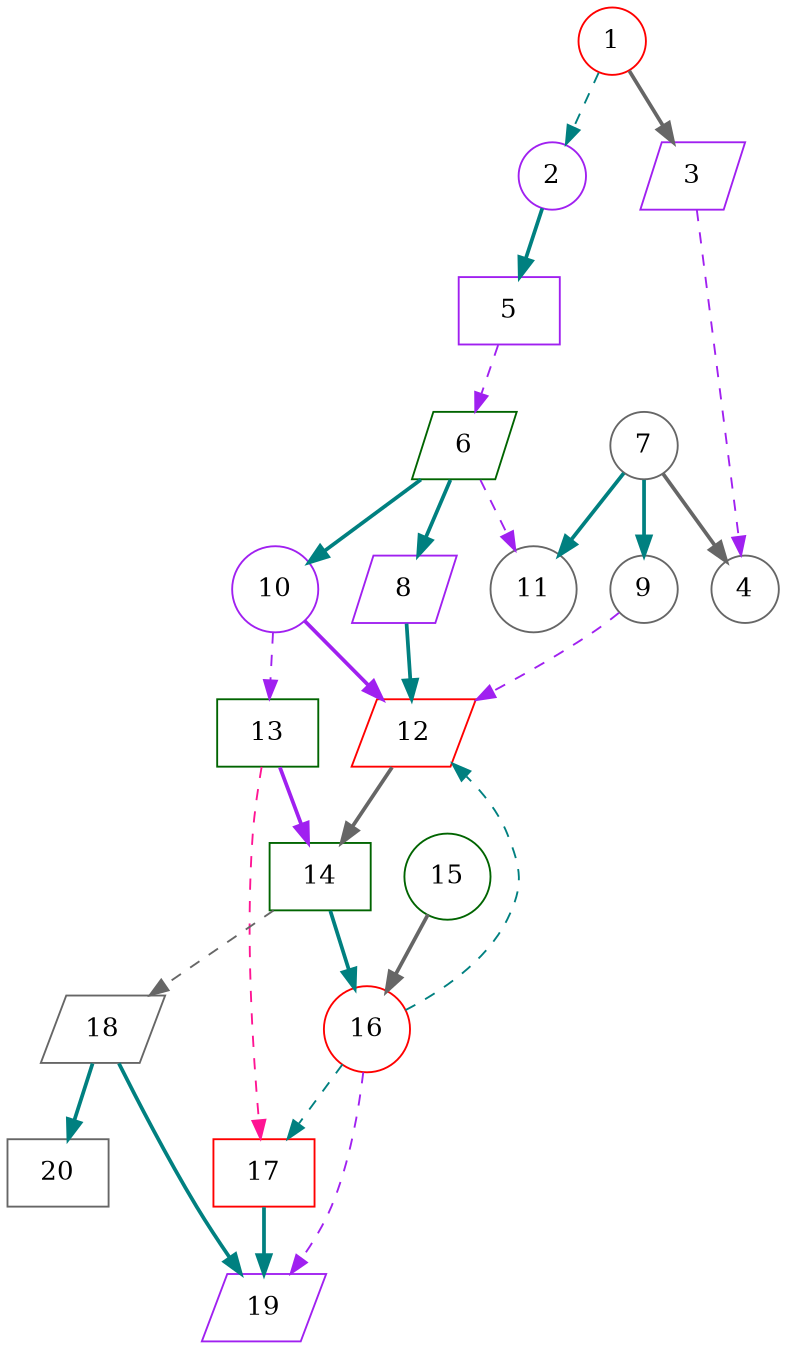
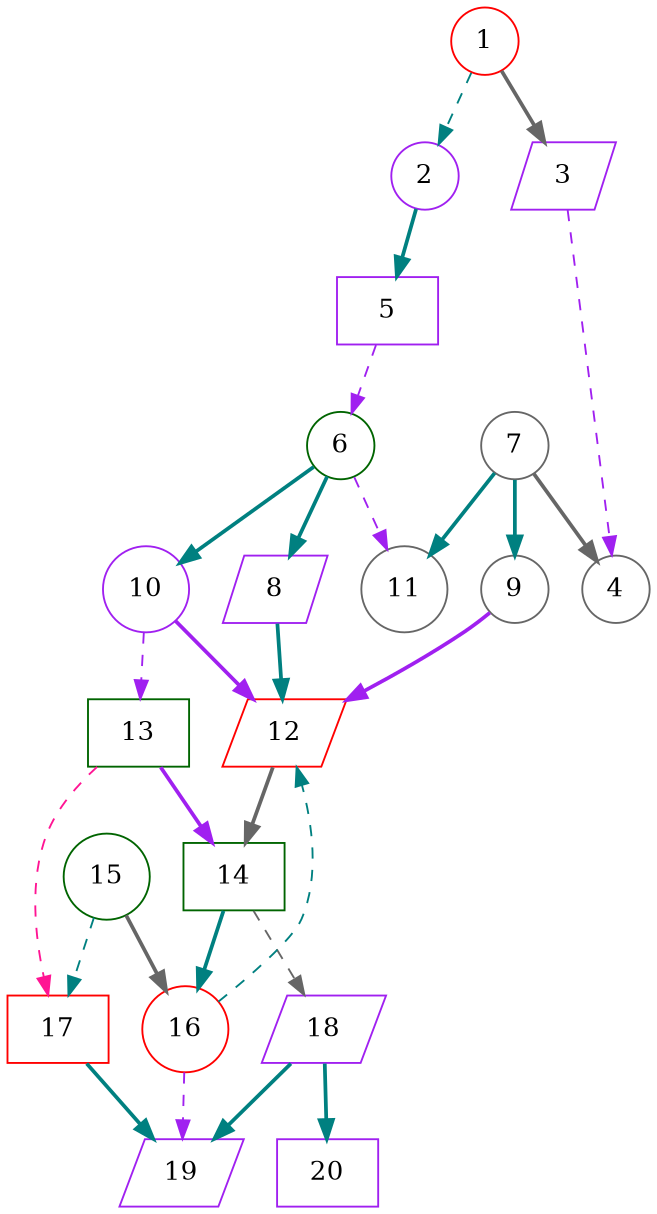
node "6": shape parallelogram -> circle
edge "9" -> "12": style dashed -> bold
node "18": color gray40 -> purple
edge "16" -> "17": now "15" -> "17"
node "20": color gray40 -> purple
